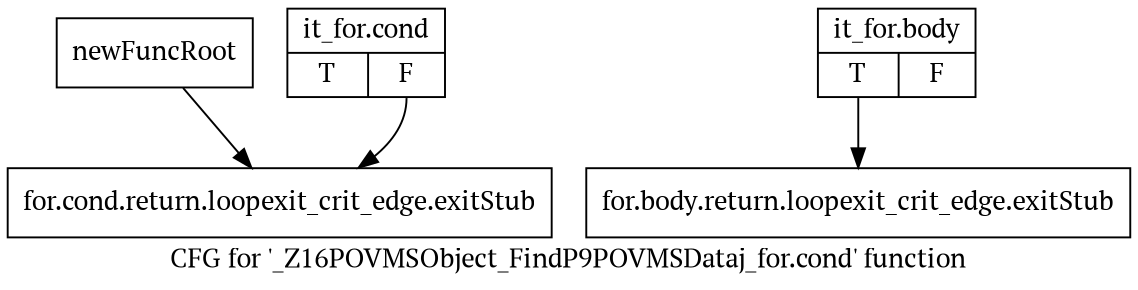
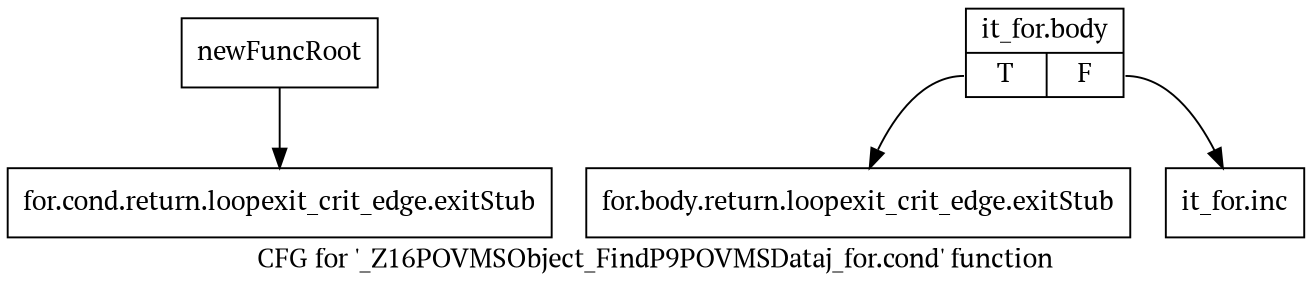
node "it_for.cond": removed
node "it_for.inc": added
